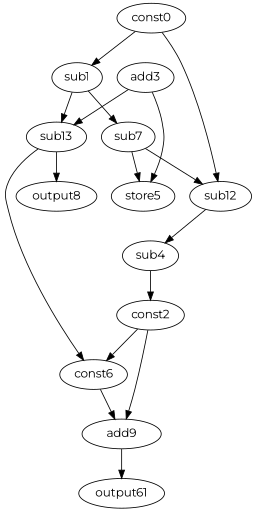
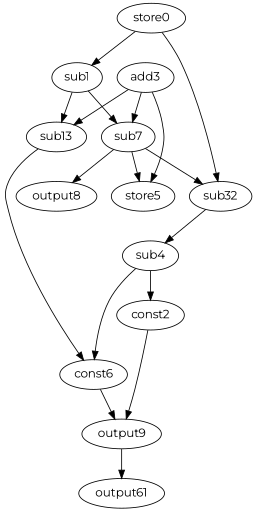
node "const0": label "const0" -> "store0"
edge "add3" -> "sub7": added
edge "sub13" -> "output8": now "sub7" -> "output8"
node "sub12": label "sub12" -> "sub32"
edge "const2" -> "const6": now "sub4" -> "const6"
node "add9": label "add9" -> "output9"
